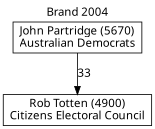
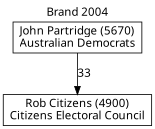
node "Rob Totten (4900) Citizens Electoral Council": label "Rob Totten (4900) Citizens Electoral Council" -> "Rob Citizens (4900) Citizens Electoral Council"
